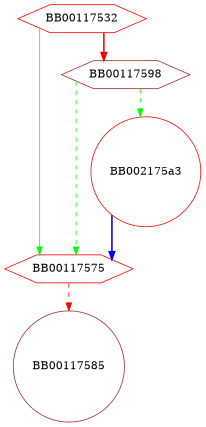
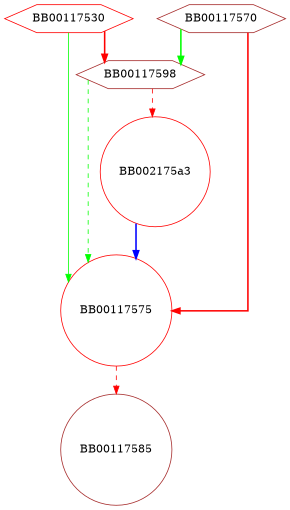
node "BB00117532": label "BB00117532" -> "BB00117530"
node "BB00117570": added
edge "BB00117598" -> "BB002175a3": color green -> red
node "BB00117575": shape hexagon -> circle
